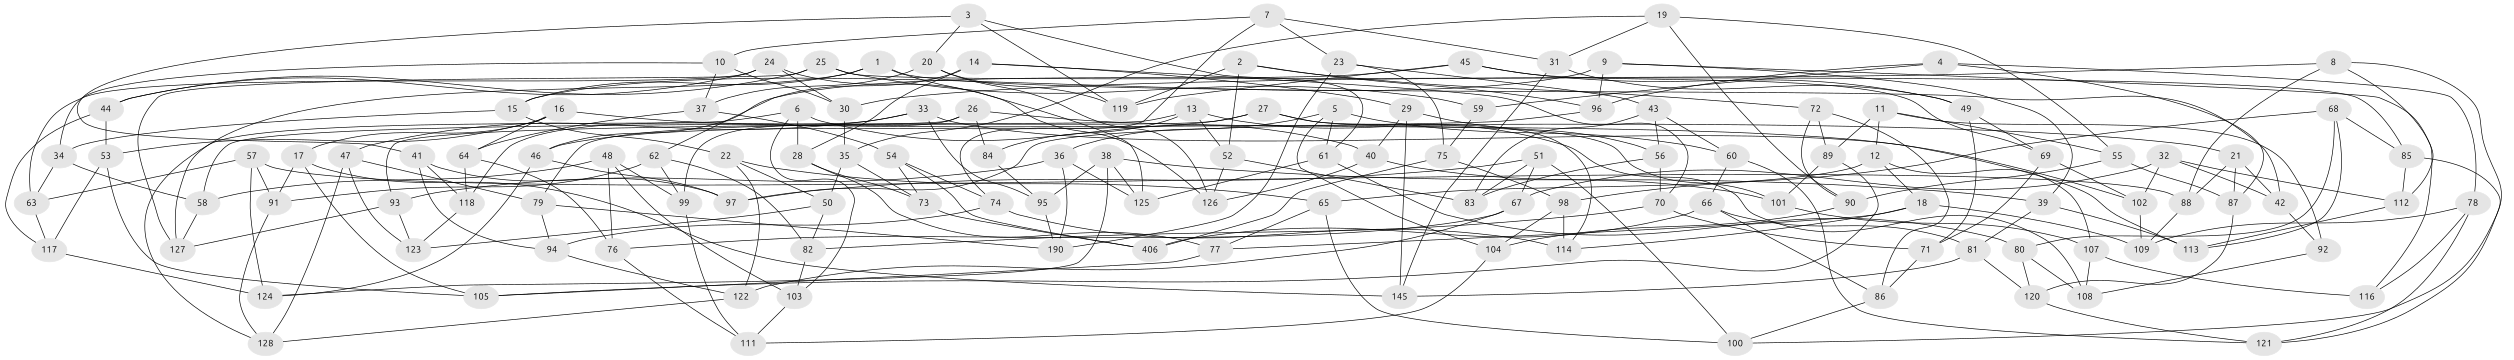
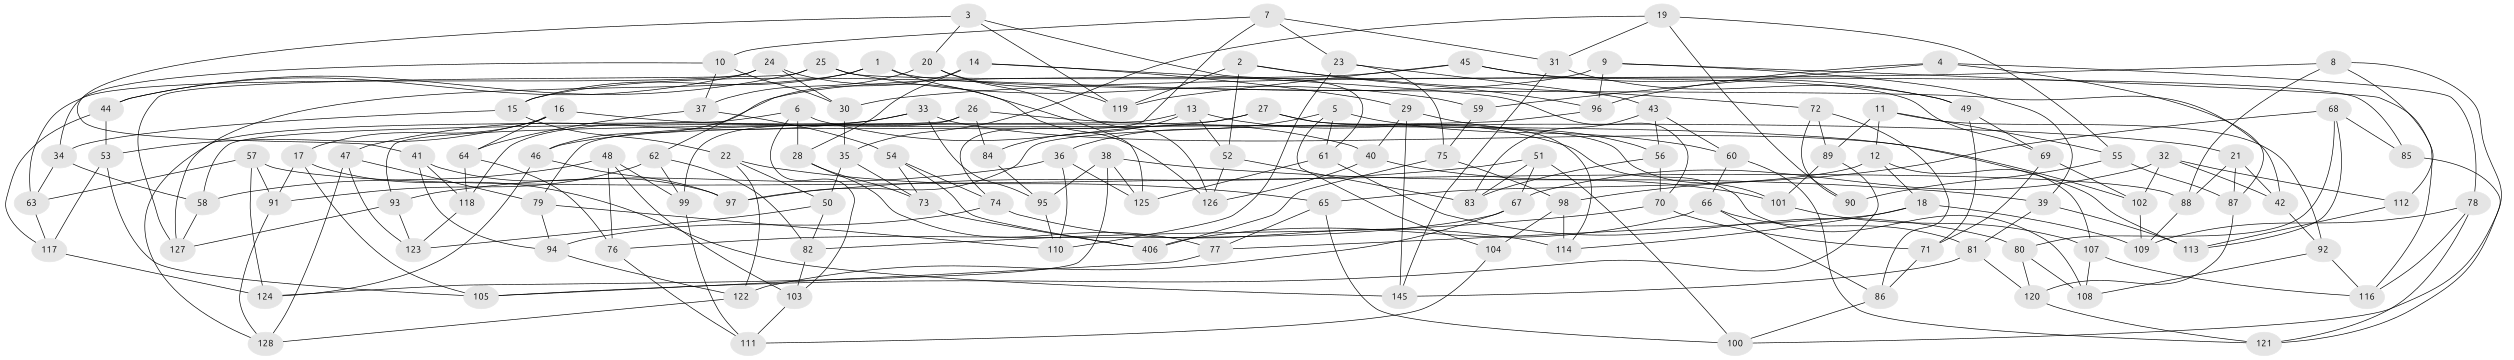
edge "85" -- "112": removed
edge "90" -- "104": removed
node "190": label "190" -> "110"
edge "92" -- "116": added
